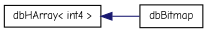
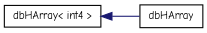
node "dbBitmap": label "dbBitmap" -> "dbHArray"
